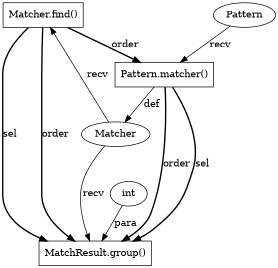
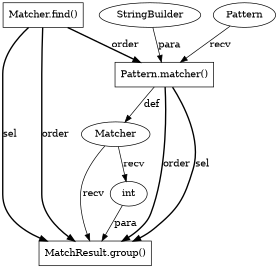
node "StringBuilder": added
edge "Matcher" -> "Matcher.find()": now "Matcher" -> "int"
